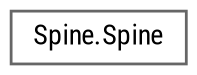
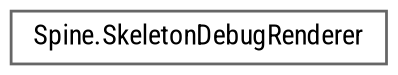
node "Spine.Spine": label "Spine.Spine" -> "Spine.SkeletonDebugRenderer"
